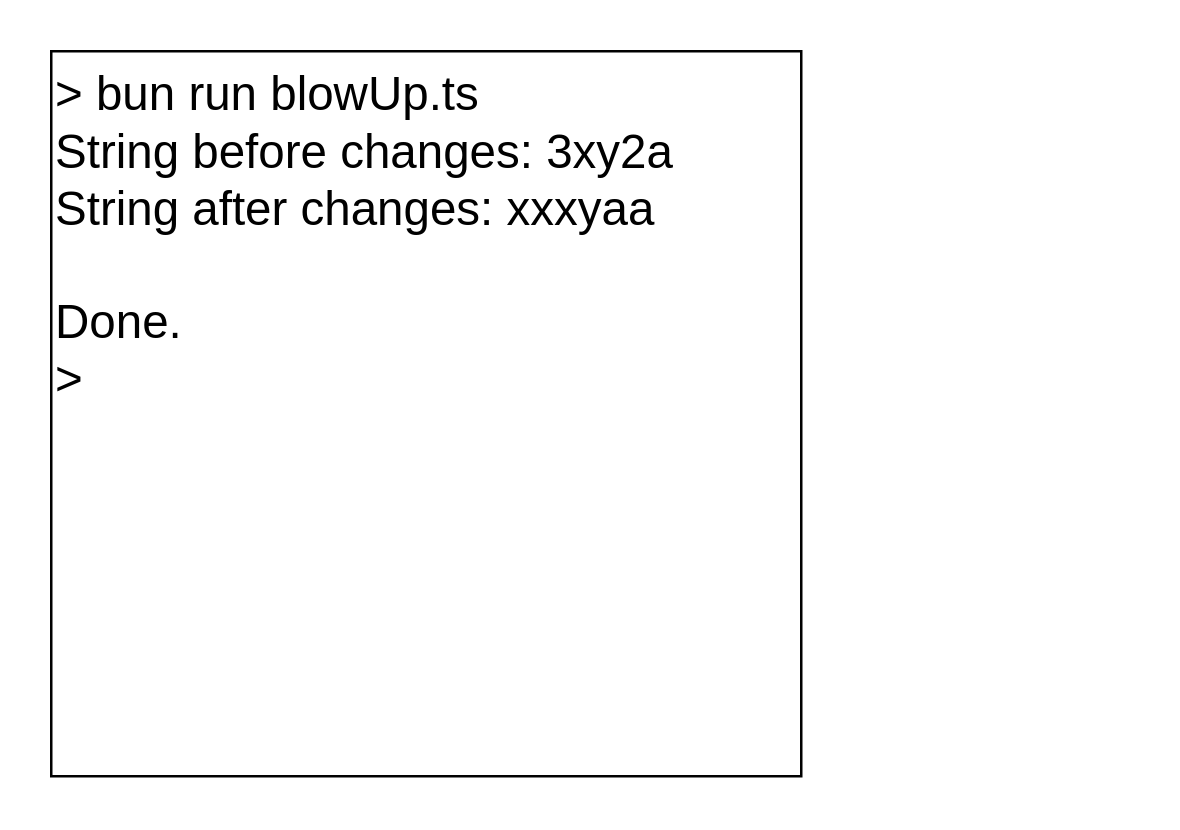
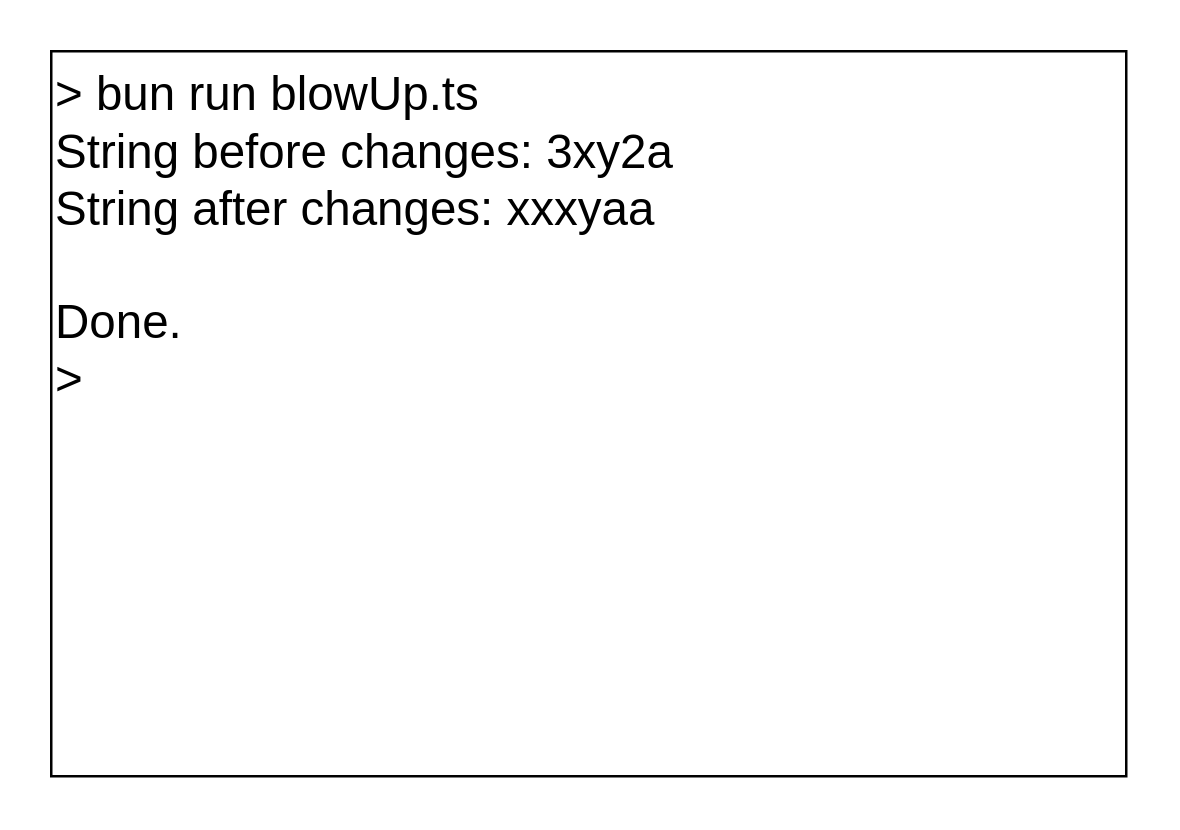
node "> bun run blowUp.ts String before changes: 3xy2a String after changes: xxxyaa Done. >": size 750x725 -> 1075x725
